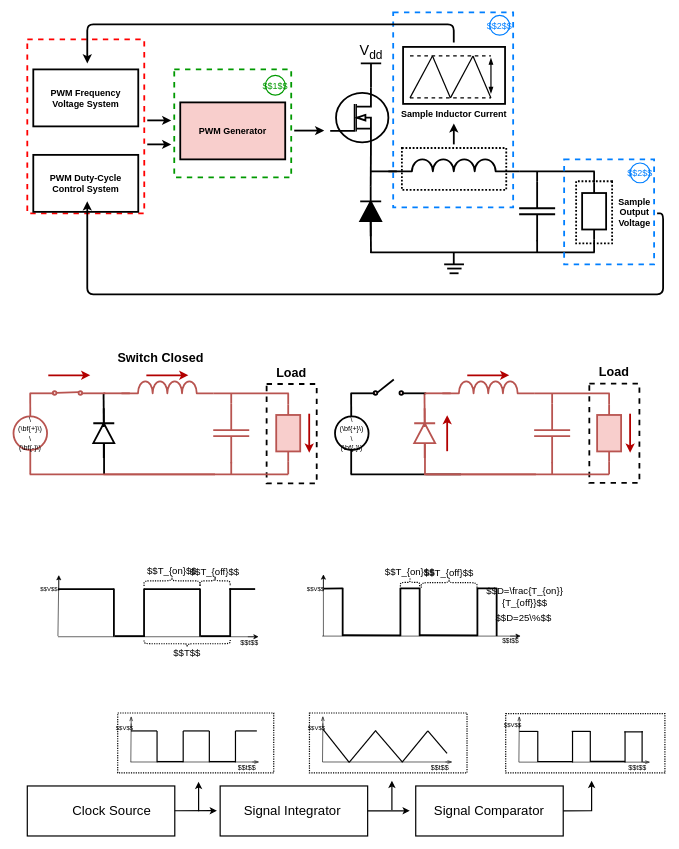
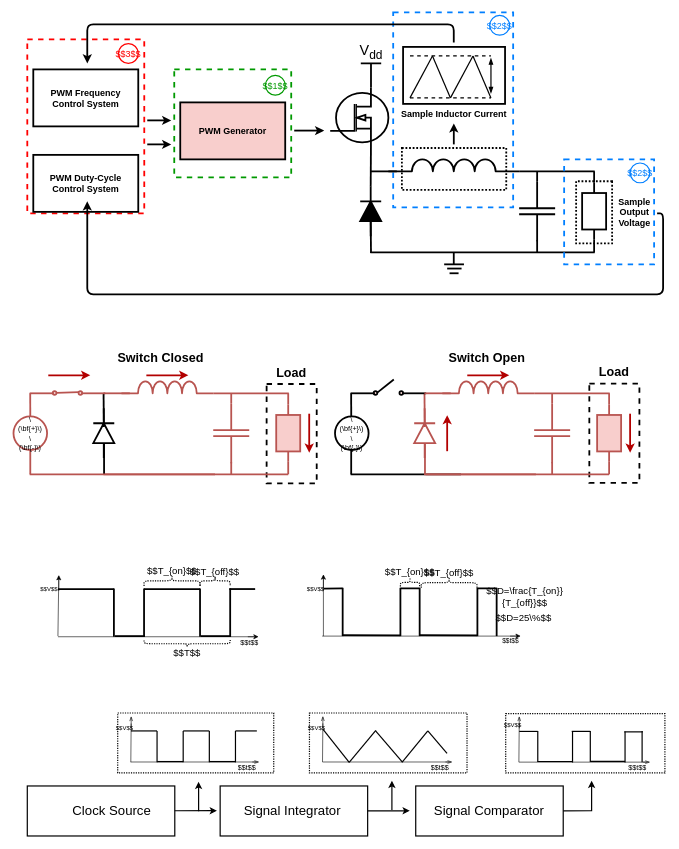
node "$$3$$": added
node "PWM Frequency Voltage System": label "PWM Frequency Voltage System" -> "PWM Frequency Control System"
node "Switch Open": added
